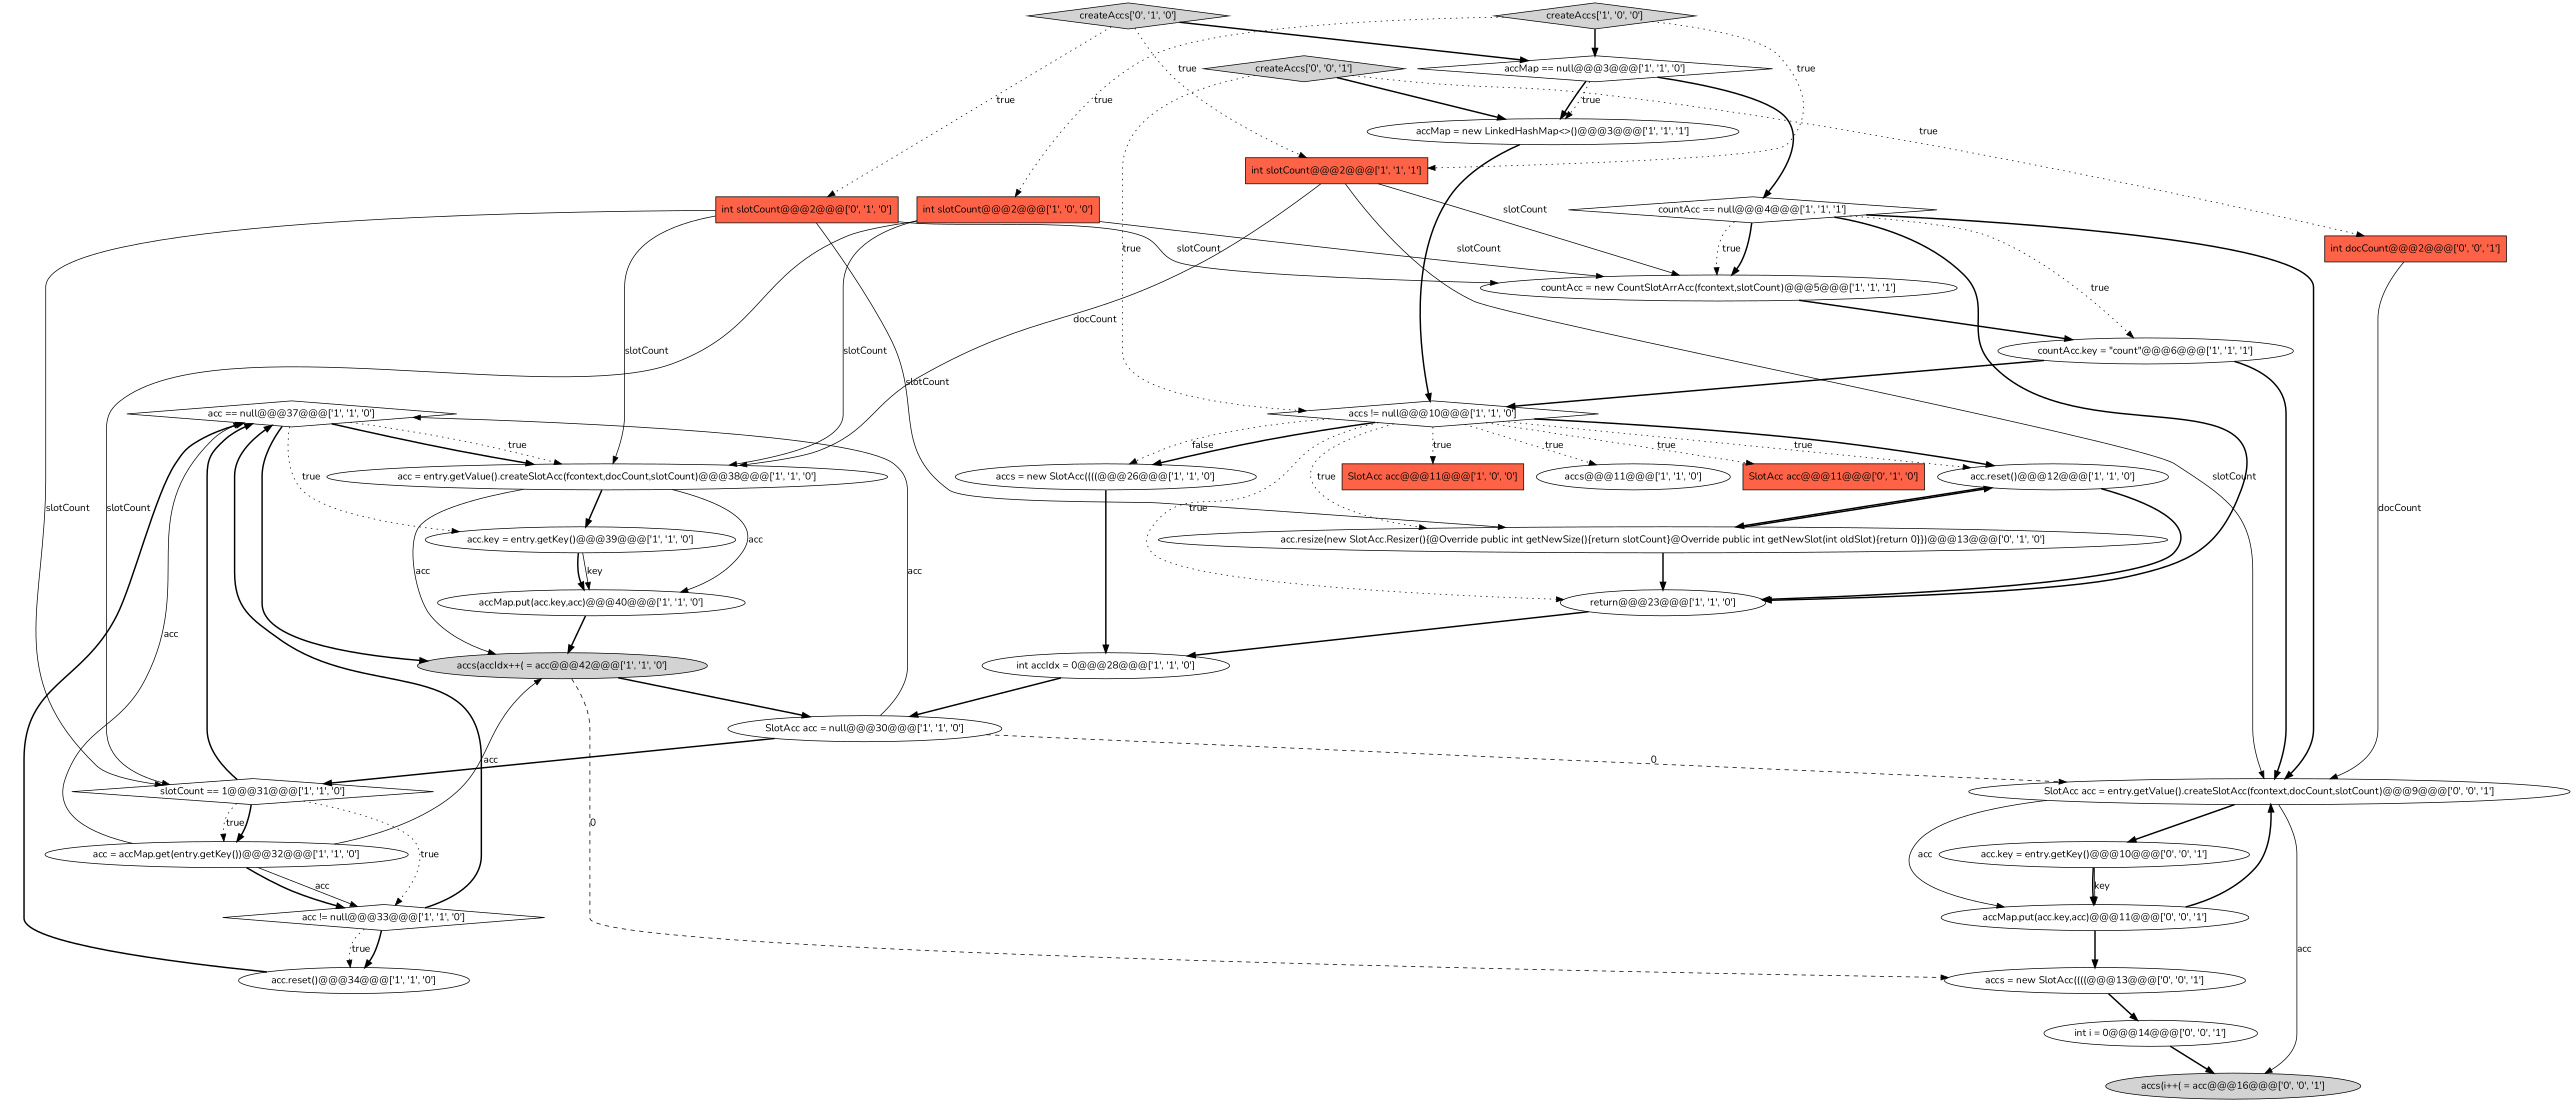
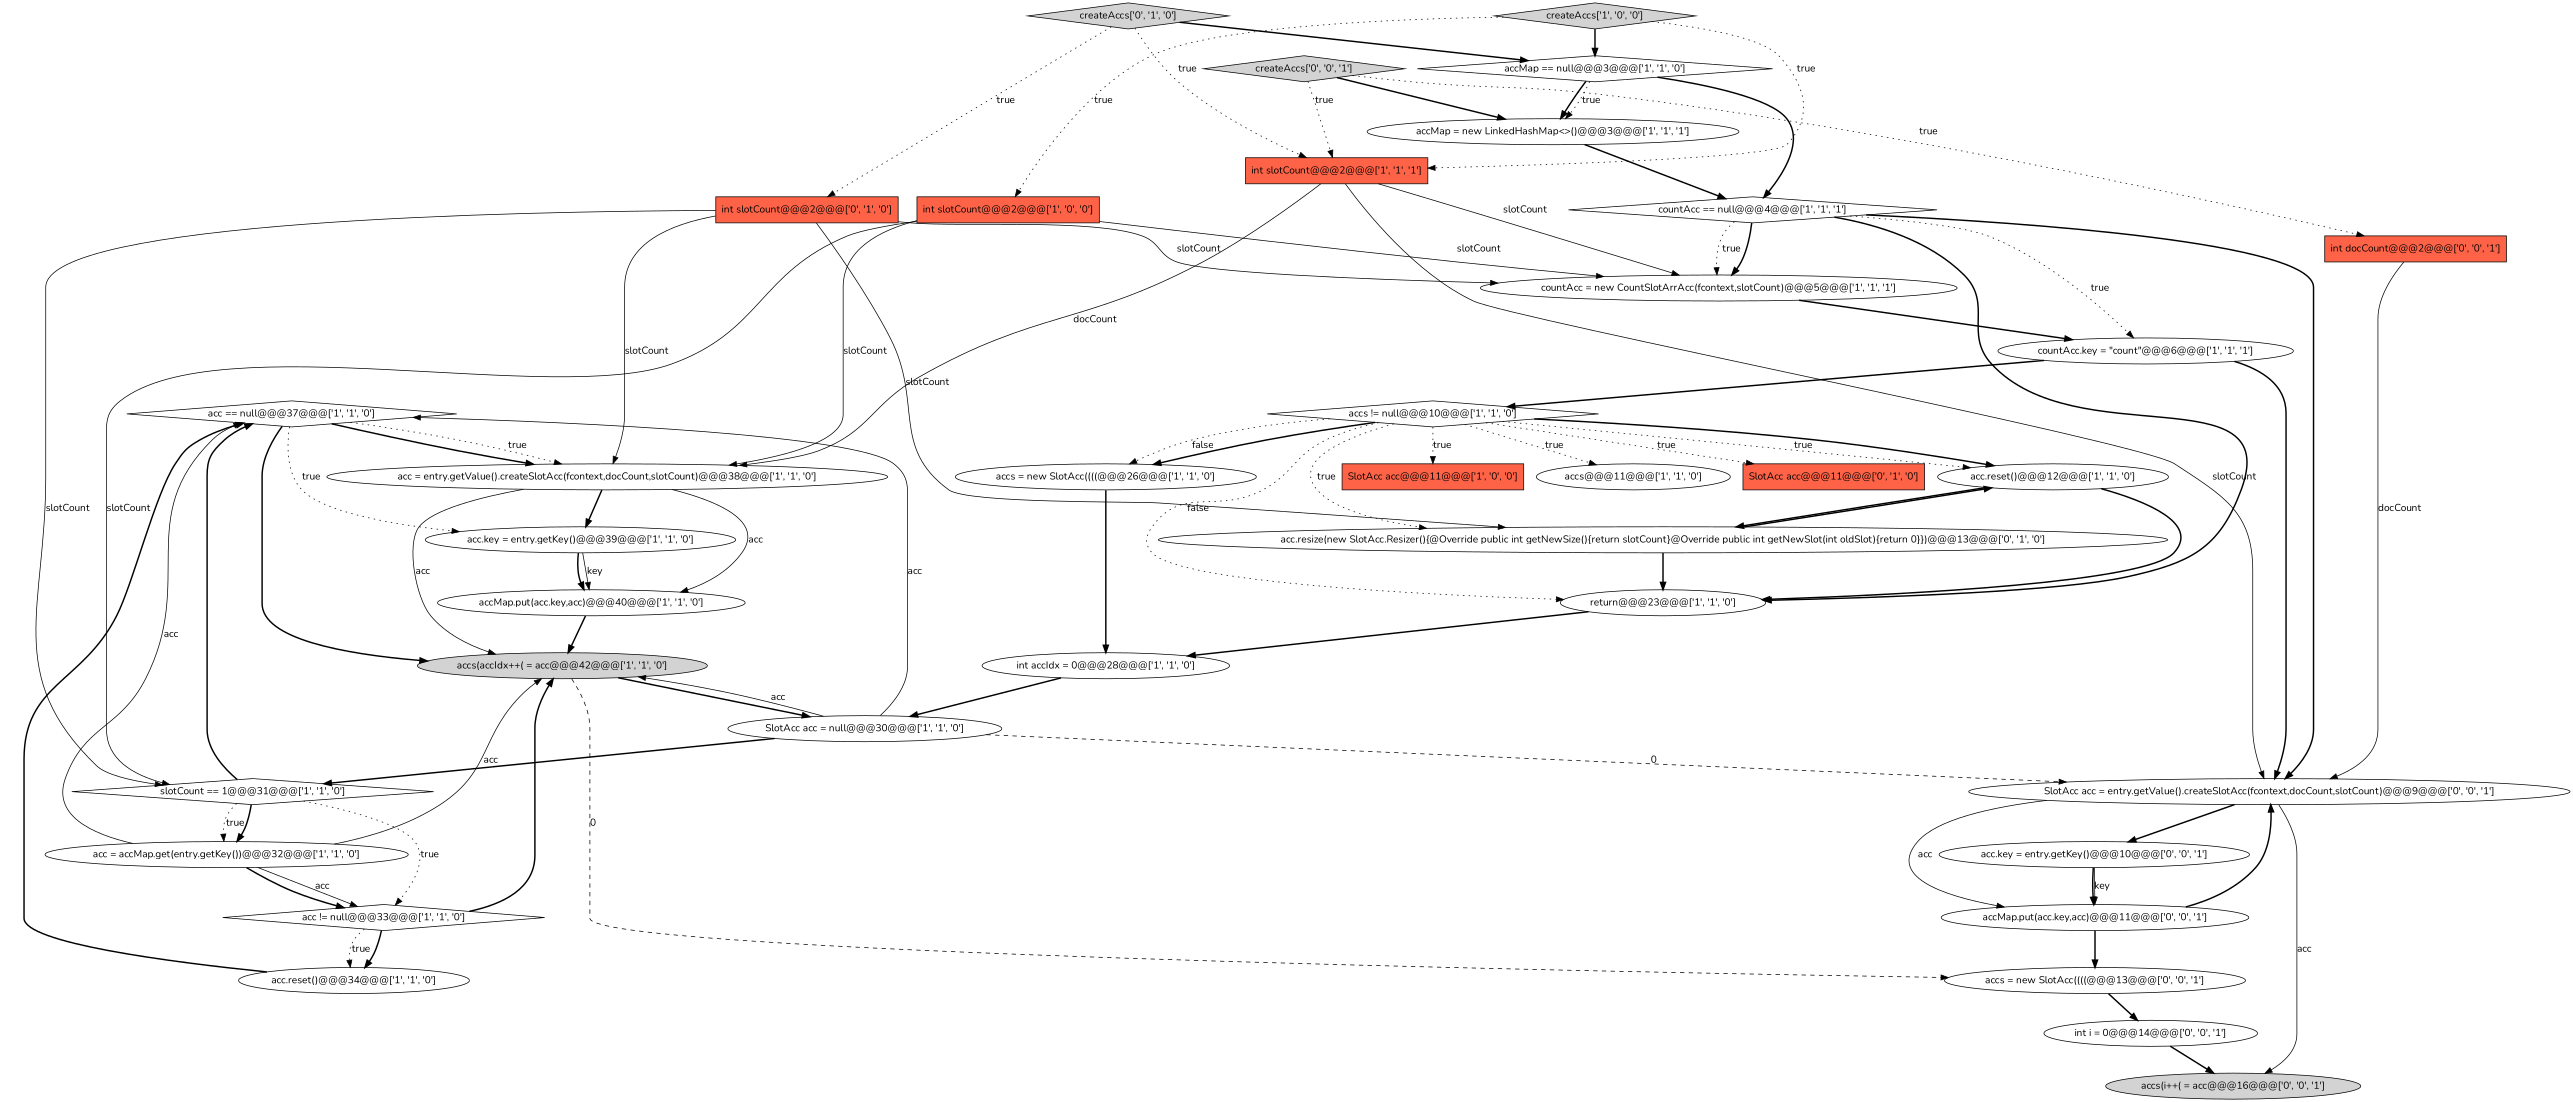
edge "accMap = new LinkedHashMap<>()@@@3@@@['1', '1', '1']" -> "accs != null@@@10@@@['1', '1', '0']": now "accMap = new LinkedHashMap<>()@@@3@@@['1', '1', '1']" -> "countAcc == null@@@4@@@['1', '1', '1']"
edge "createAccs['0', '0', '1']" -> "accs != null@@@10@@@['1', '1', '0']": now "createAccs['0', '0', '1']" -> "int slotCount@@@2@@@['1', '1', '1']"
edge "accs != null@@@10@@@['1', '1', '0']" -> "return@@@23@@@['1', '1', '0']": label "true" -> "false"
edge "acc != null@@@33@@@['1', '1', '0']" -> "acc == null@@@37@@@['1', '1', '0']": now "acc != null@@@33@@@['1', '1', '0']" -> "accs(accIdx++( = acc@@@42@@@['1', '1', '0']"
edge "SlotAcc acc = null@@@30@@@['1', '1', '0']" -> "accs(accIdx++( = acc@@@42@@@['1', '1', '0']": added, label "acc"
